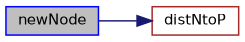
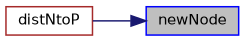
edge "newNode" -> "distNtoP": reversed
